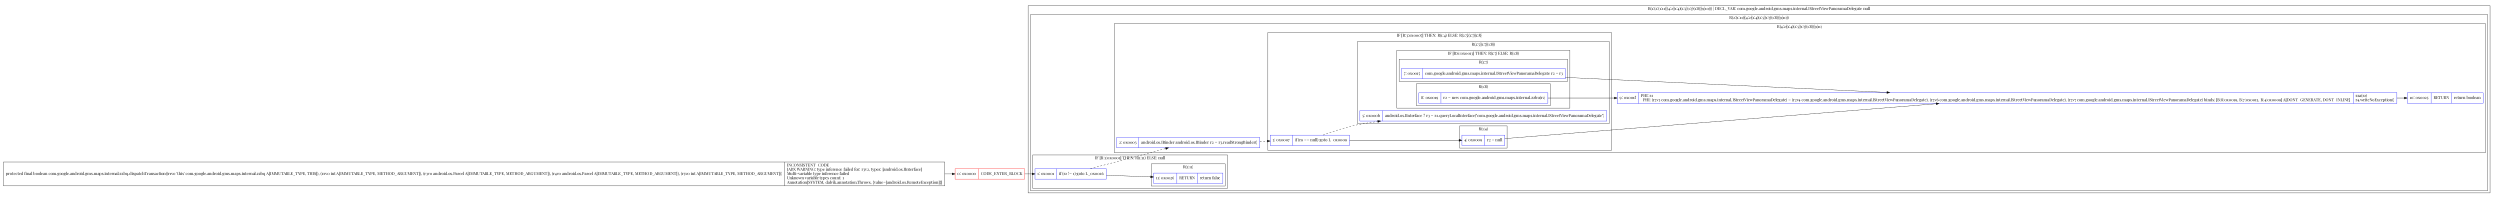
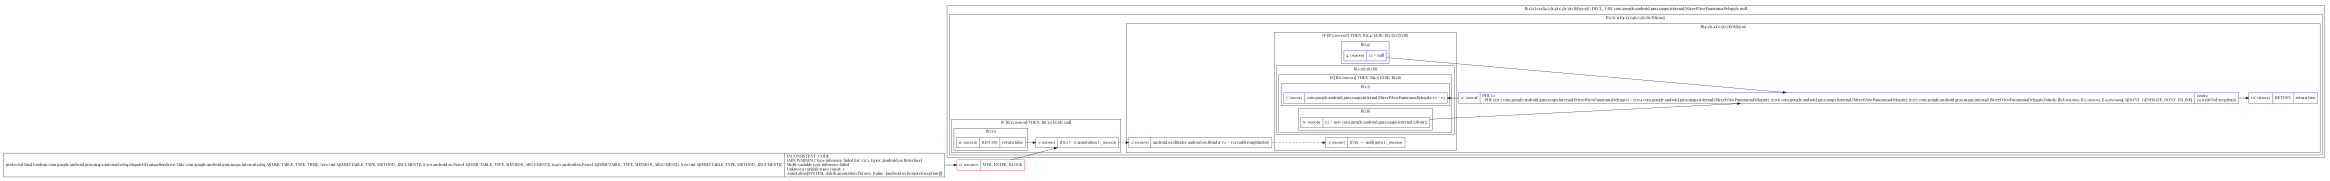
edge "7: 0x0015" -> "9: 0x001f": reversed
node "10: 0x0025": text "return boolean" -> "return true"
node "5: 0x000b": removed
edge "3: 0x0007" -> "4: 0x0009": removed
node "0: 0x0000": text "CODE_ENTER_BLOCK" -> "MTH_ENTER_BLOCK"
node "1: 0x0001": text "if (r2 != 1) goto L_0x0026" -> "if (r2 != 1) annotation L_0x0026"
edge "1: 0x0001" -> "11: 0x0026": reversed
